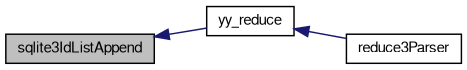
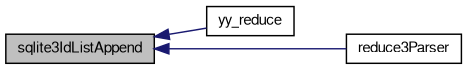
edge "reduce3Parser" -> "yy_reduce": now "reduce3Parser" -> "sqlite3IdListAppend"
